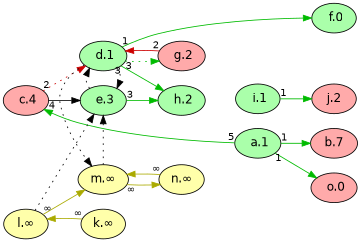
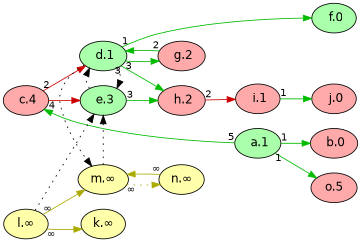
edge "g.2" -> "d.1": color #cc0000 -> #00bb00
edge "d.1" -> "g.2": style dotted -> solid
edge "c.4" -> "d.1": style dotted -> solid
node "i.1": fillcolor #aaffaa -> #ffaaaa
node "j.2": label "j.2" -> "j.0"
edge "c.4" -> "e.3": color black -> #cc0000
node "h.2": fillcolor #aaffaa -> #ffaaaa
edge "h.2" -> "i.1": added
node "b.7": label "b.7" -> "b.0"
edge "m.∞" -> "n.∞": style solid -> dotted
node "o.0": label "o.0" -> "o.5"
edge "k.∞" -> "l.∞": reversed
